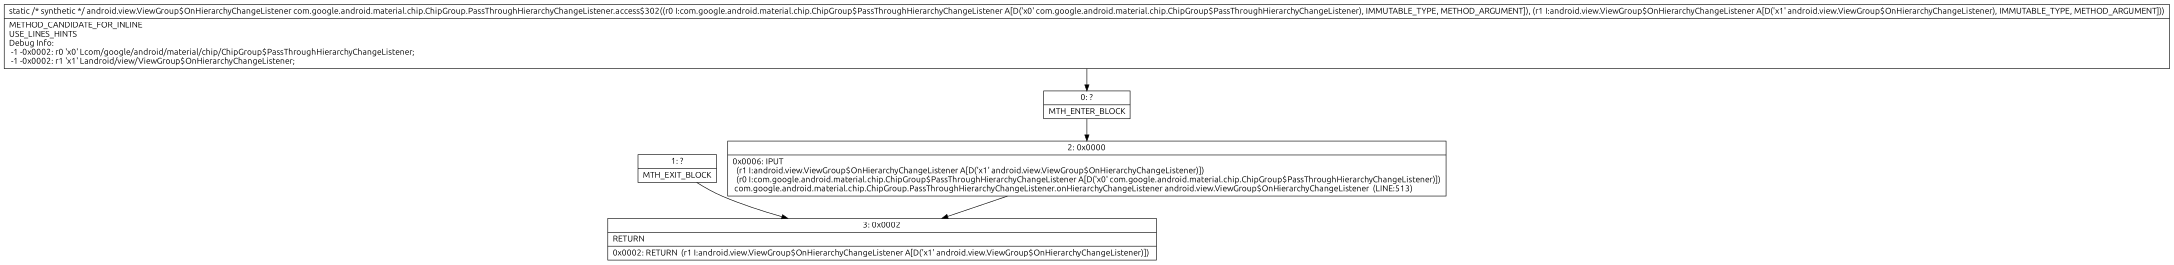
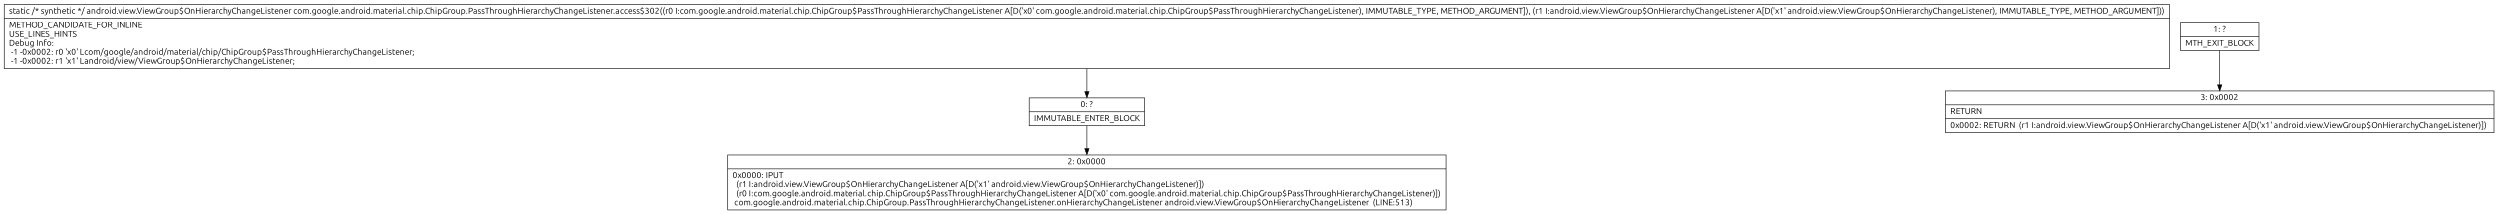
node "0: ?": text "MTH_ENTER_BLOCK" -> "IMMUTABLE_ENTER_BLOCK"
node "2: 0x0000": text "0x0006: IPUT" -> "0x0000: IPUT"
edge "2: 0x0000" -> "3: 0x0002": removed
